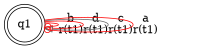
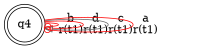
node "q1": label "q1" -> "q4"
